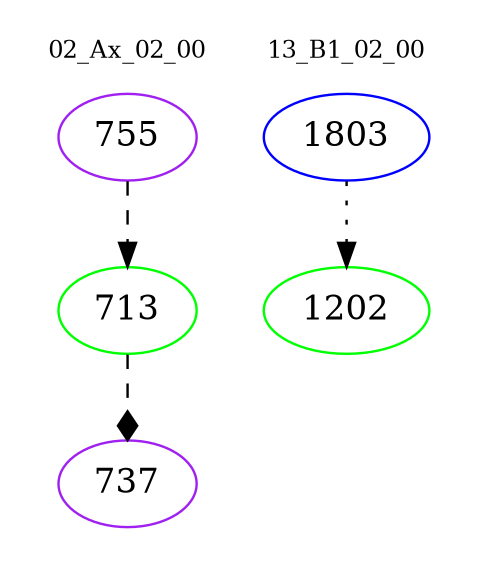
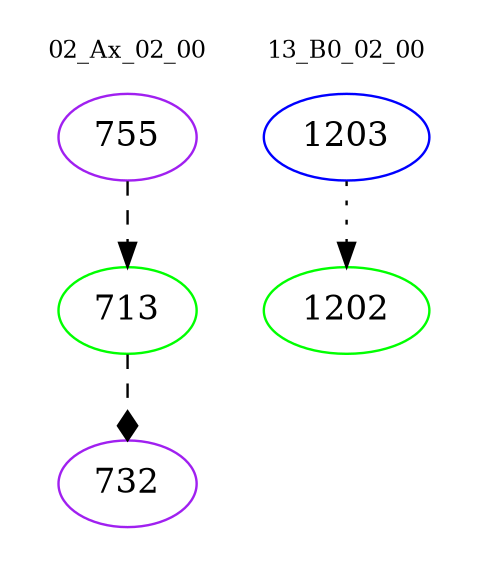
cluster "13_B1_02_00": label "13_B1_02_00" -> "13_B0_02_00"
node "1803": label "1803" -> "1203"
node "737": label "737" -> "732"
